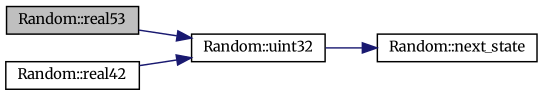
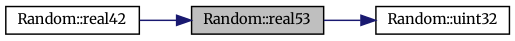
node "Random::next_state": removed
edge "Random::real42" -> "Random::uint32": now "Random::real42" -> "Random::real53"
